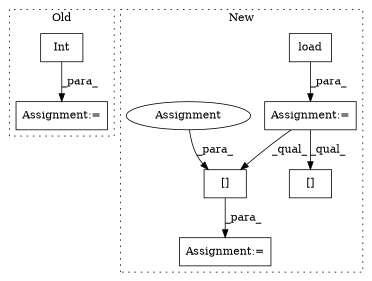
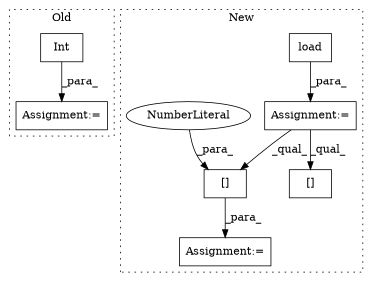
node "Assignment": label "Assignment" -> "NumberLiteral"
